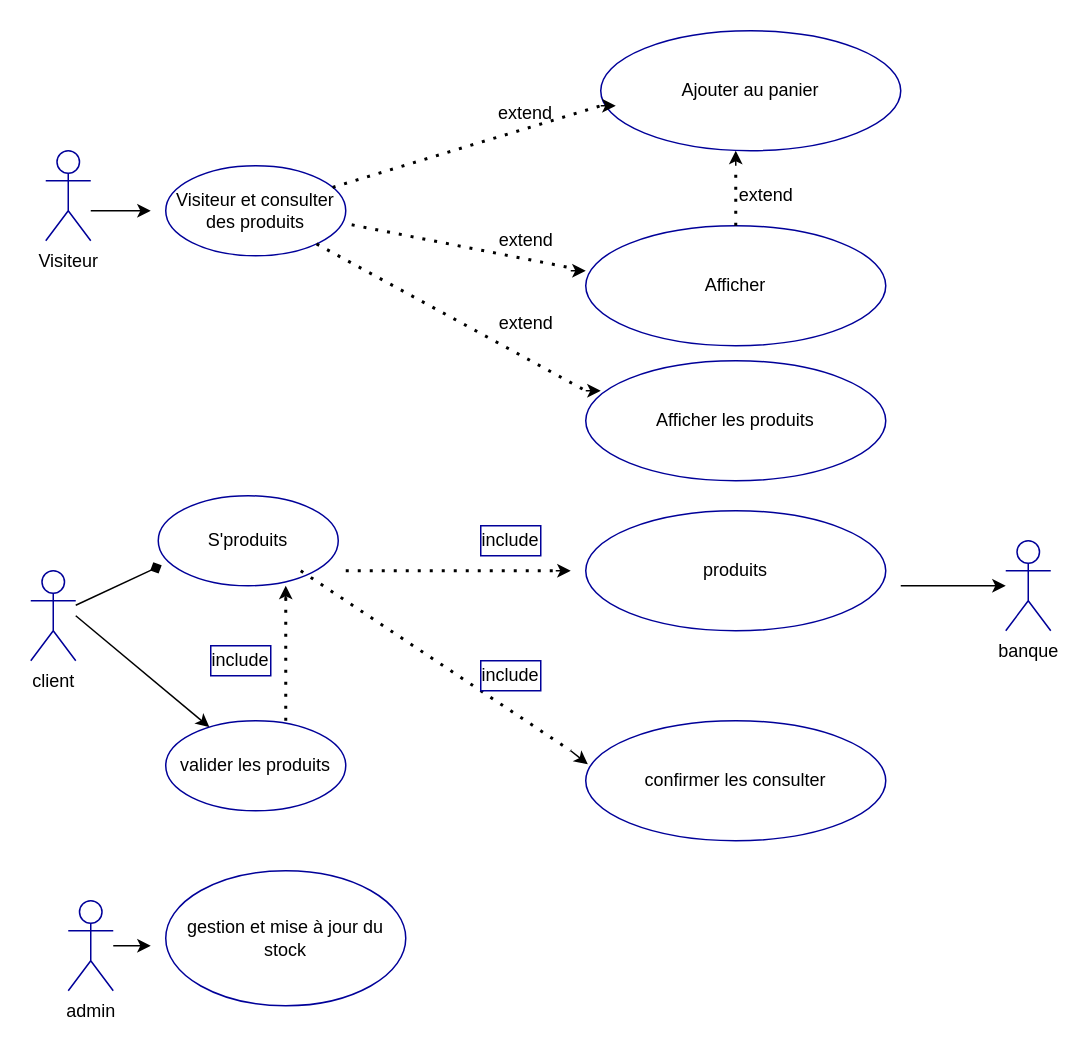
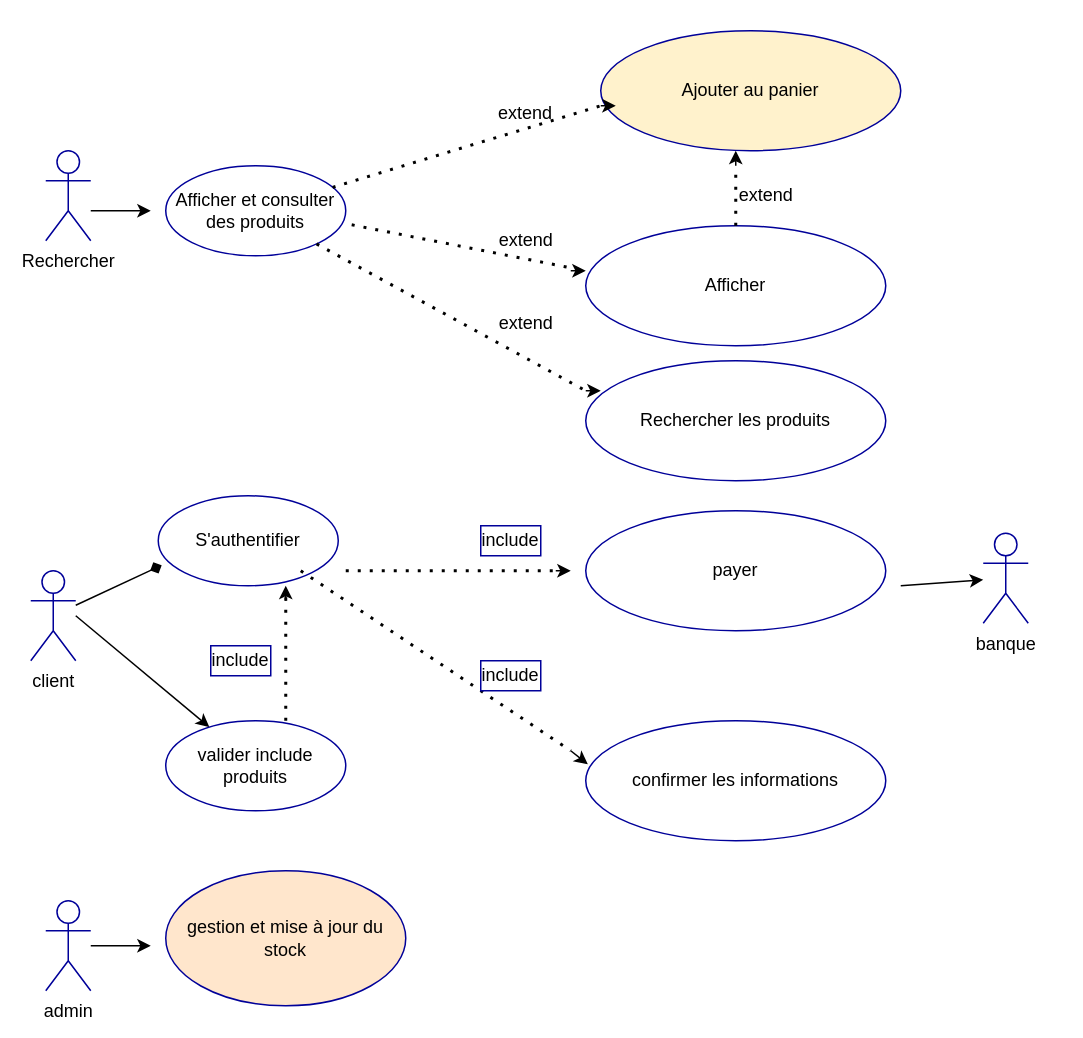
node "Ajouter au panier": fillcolor #ffffff -> #fff2cc
node "Visiteur et consulter des produits": label "Visiteur et consulter des produits" -> "Afficher et consulter des produits"
node "Visiteur": label "Visiteur" -> "Rechercher"
node "Afficher les produits": label "Afficher les produits" -> "Rechercher les produits"
node "S'produits": label "S'produits" -> "S'authentifier"
node "produits": label "produits" -> "payer"
node "banque": moved (1028, 586) -> (1006, 578)
node "valider les produits": label "valider les produits" -> "valider include produits"
node "confirmer les consulter": label "confirmer les consulter" -> "confirmer les informations"
node "gestion et mise à jour du stock": fillcolor #ffffff -> #ffe6cc
node "admin": moved (91, 946) -> (68, 946)
